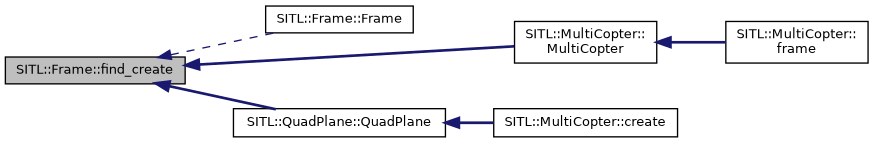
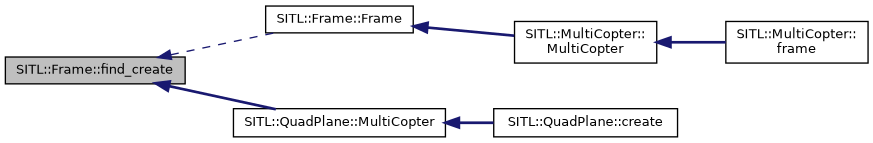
edge "SITL::MultiCopter:: MultiCopter" -> "SITL::Frame::find_create": now "SITL::MultiCopter:: MultiCopter" -> "SITL::Frame::Frame"
node "SITL::QuadPlane::QuadPlane": label "SITL::QuadPlane::QuadPlane" -> "SITL::QuadPlane::MultiCopter"
node "SITL::MultiCopter::create": label "SITL::MultiCopter::create" -> "SITL::QuadPlane::create"
